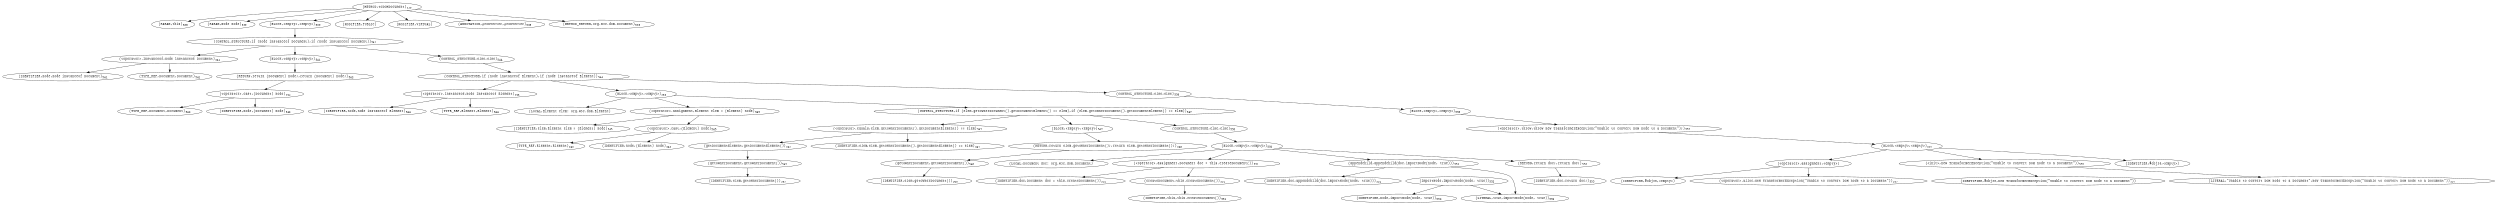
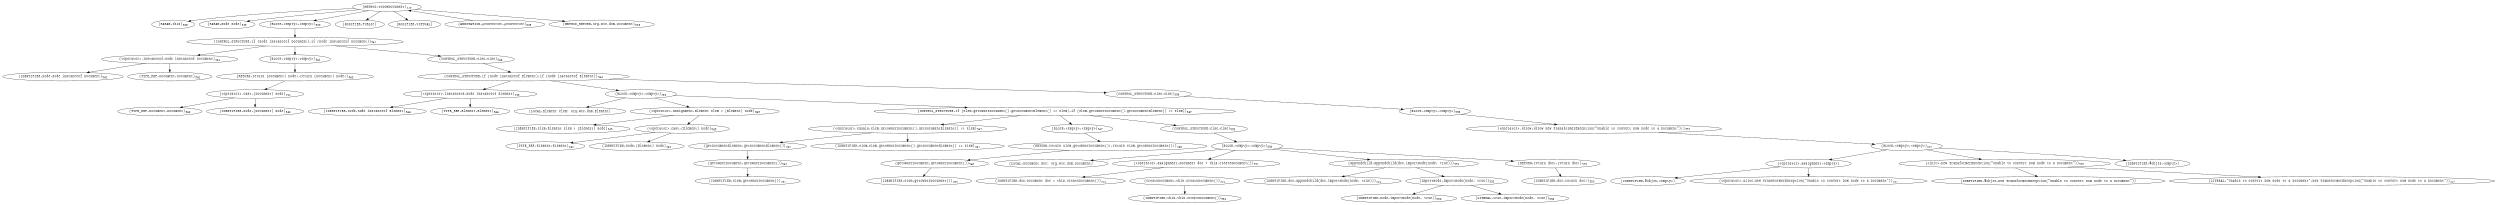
edge "(METHOD,toDOMDocument)" -> "(ANNOTATION,@Converter,@Converter)": reversed
edge "(<operator>.assignment,Document doc = this.createDocument())" -> "(createDocument,this.createDocument())": removed
edge "(appendChild,appendChild(doc.importNode(node, true)))" -> "(LITERAL,true,importNode(node, true))": now "(appendChild,appendChild(doc.importNode(node, true)))" -> "(importNode,importNode(node, true))"
